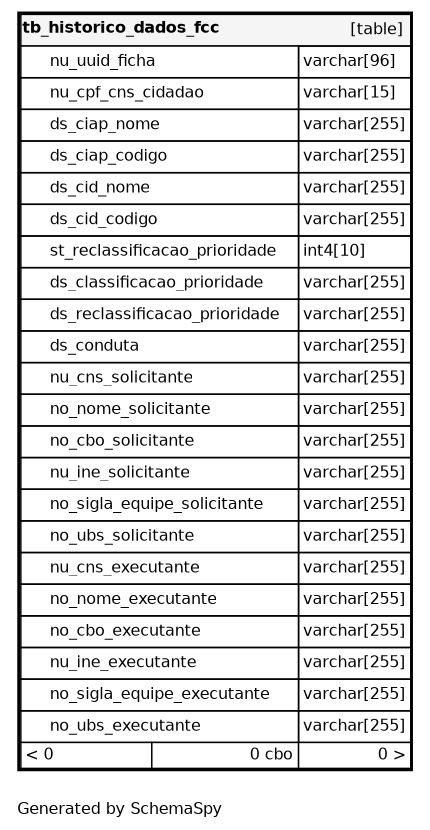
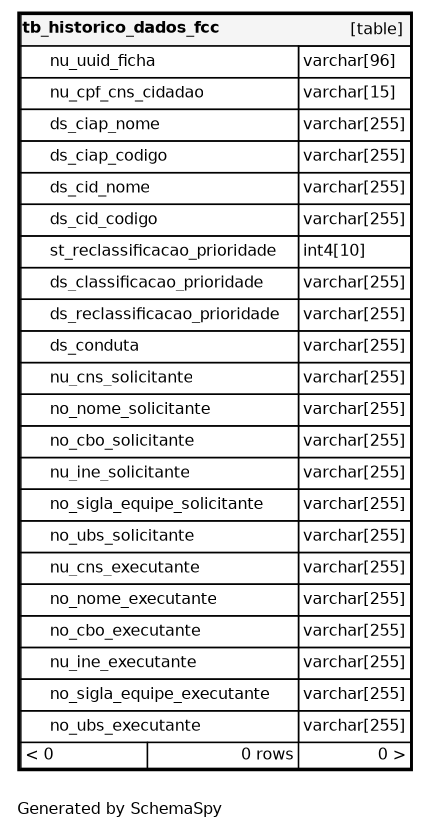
node "tb_historico_dados_fcc": text "0 cbo" -> "0 rows"
